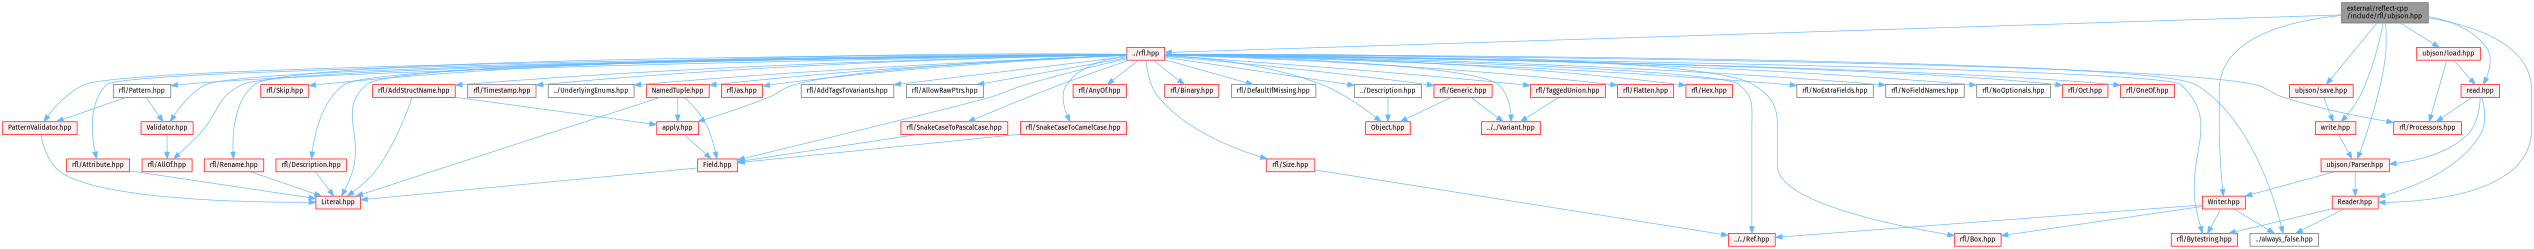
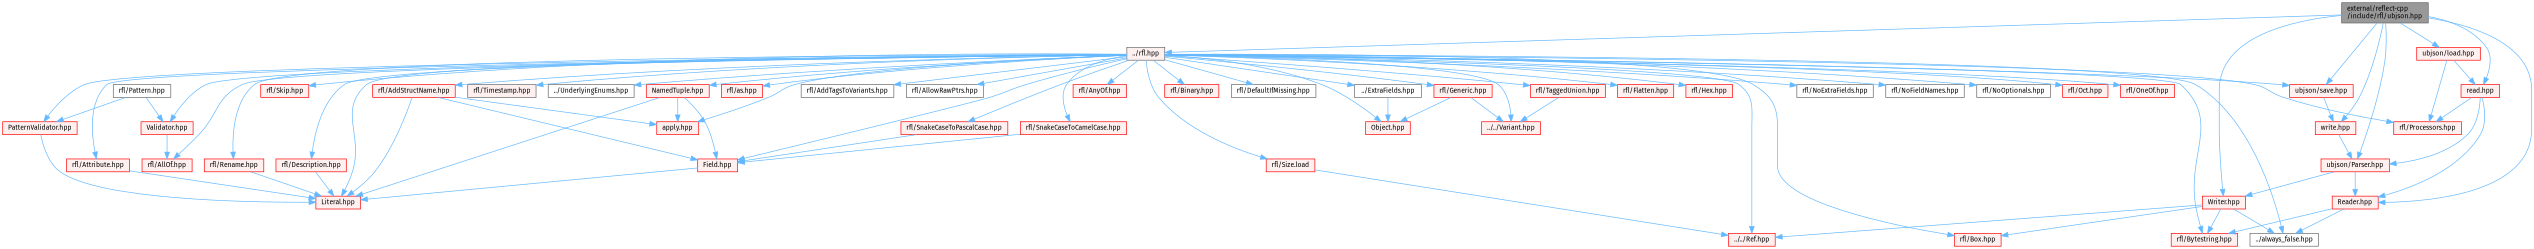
node "../rfl.hpp": color red -> grey40
edge "../rfl.hpp" -> "rfl/Pattern.hpp": now "../rfl.hpp" -> "ubjson/save.hpp"
node "../Description.hpp": label "../Description.hpp" -> "../ExtraFields.hpp"
edge "apply.hpp" -> "Field.hpp": now "rfl/AddStructName.hpp" -> "Field.hpp"
node "rfl/Size.hpp": label "rfl/Size.hpp" -> "rfl/Size.load"
